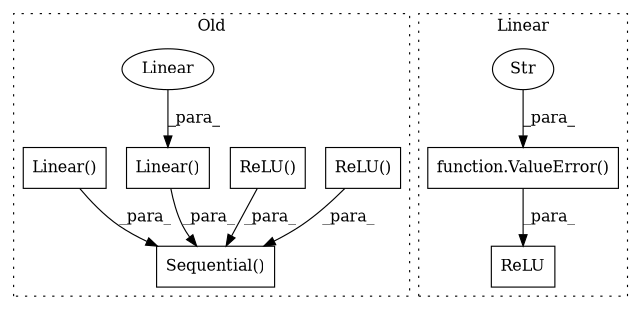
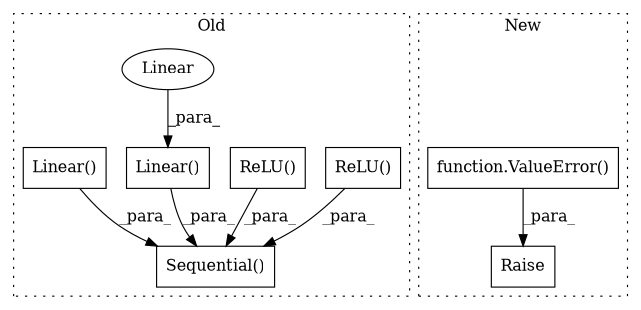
cluster "Linear": label "Linear" -> "New"
node "Str": removed
node "ReLU": label "ReLU" -> "Raise"
